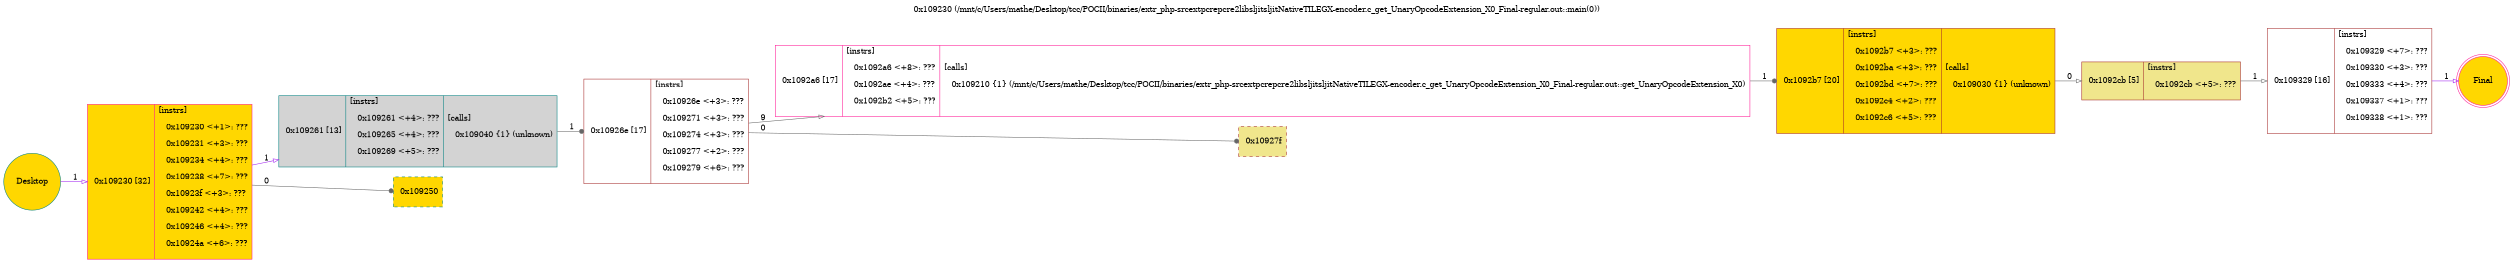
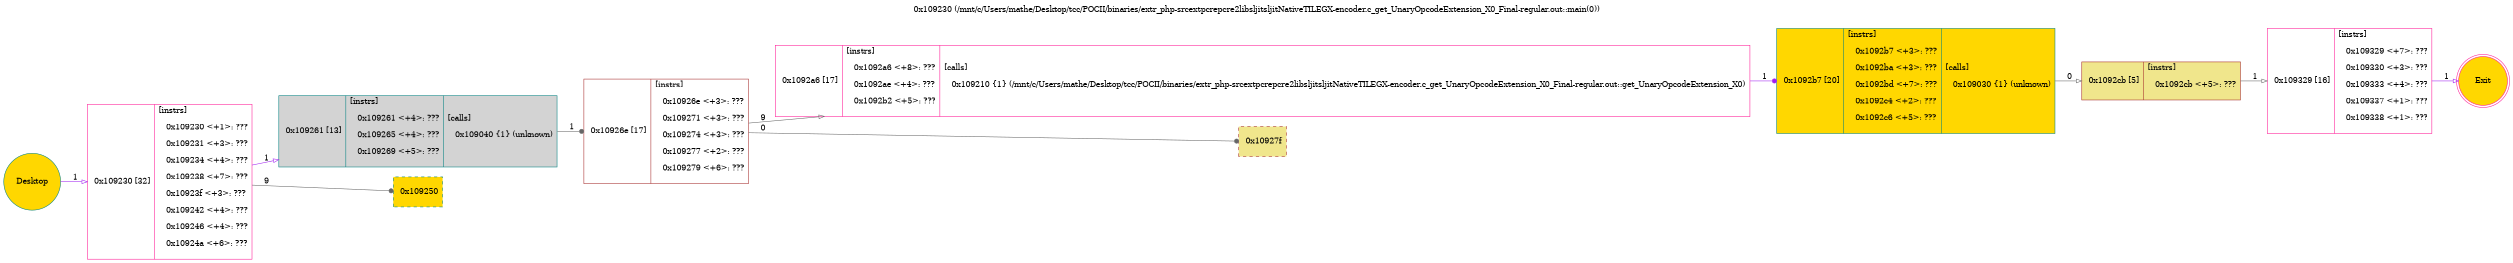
edge "0x1092a6 [17]" -> "0x1092b7 [20]": color gray40 -> purple
node "0x1092b7 [20]": color brown -> teal
node "0x109329 [16]": color brown -> deeppink
node "Final": label "Final" -> "Exit"
edge "0x109230 [32]" -> "0x109250": label " 0" -> " 9"
node "0x109230 [32]": fillcolor gold -> white
